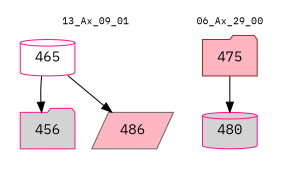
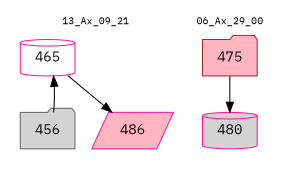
cluster "13_Ax_09_01": label "13_Ax_09_01" -> "13_Ax_09_21"
edge "465" -> "456": reversed
node "456": color deeppink -> gray40
node "486": color gray40 -> deeppink
